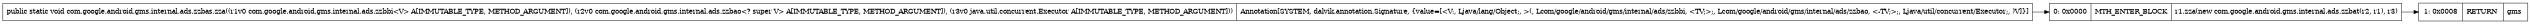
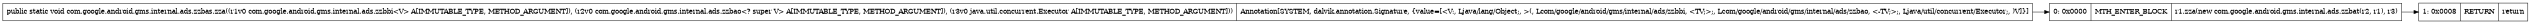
node "1: 0x0008": text "gms" -> "return"
